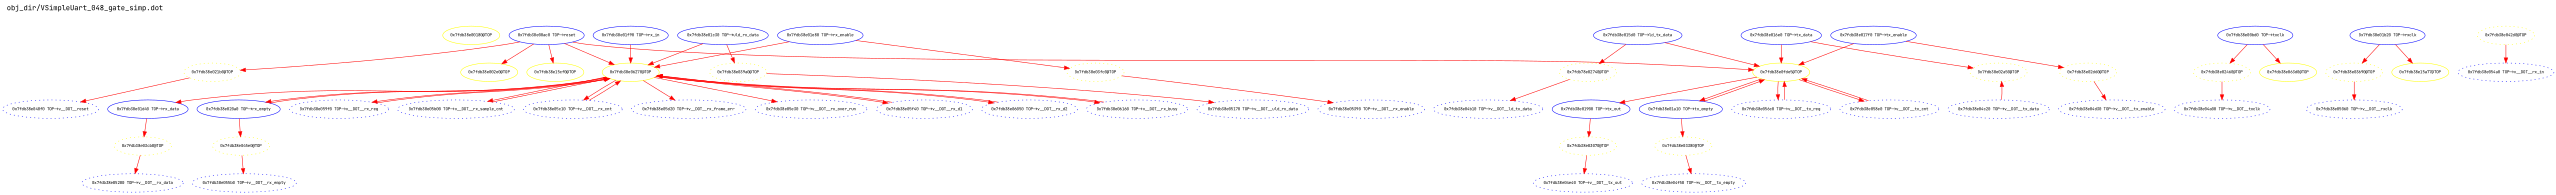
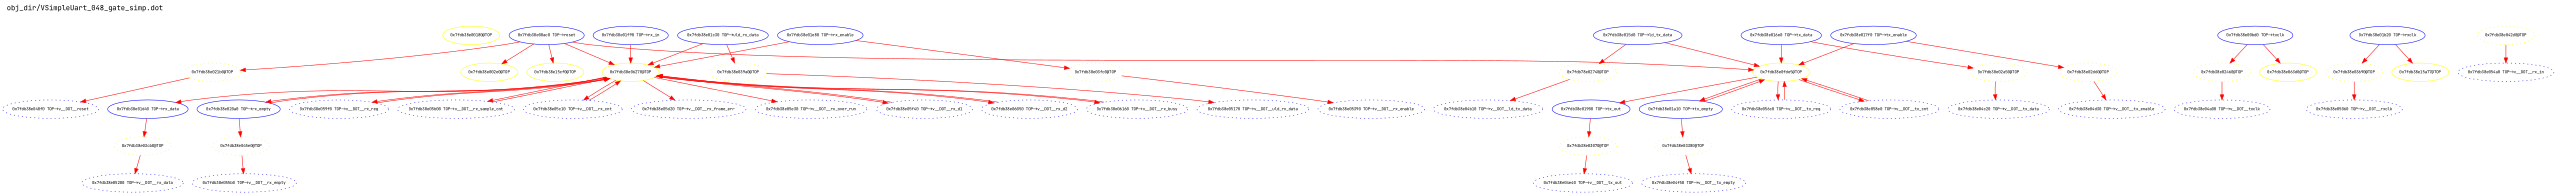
edge "0x7fdb38e04c20 TOP->v__DOT__tx_data" -> "0x7fdb38e02a50@TOP": reversed
